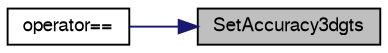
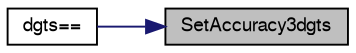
node "operator==": label "operator==" -> "dgts=="
